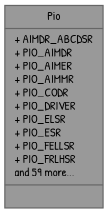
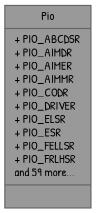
node "Pio": text "+ AIMDR_ABCDSR" -> "+ PIO_ABCDSR"
